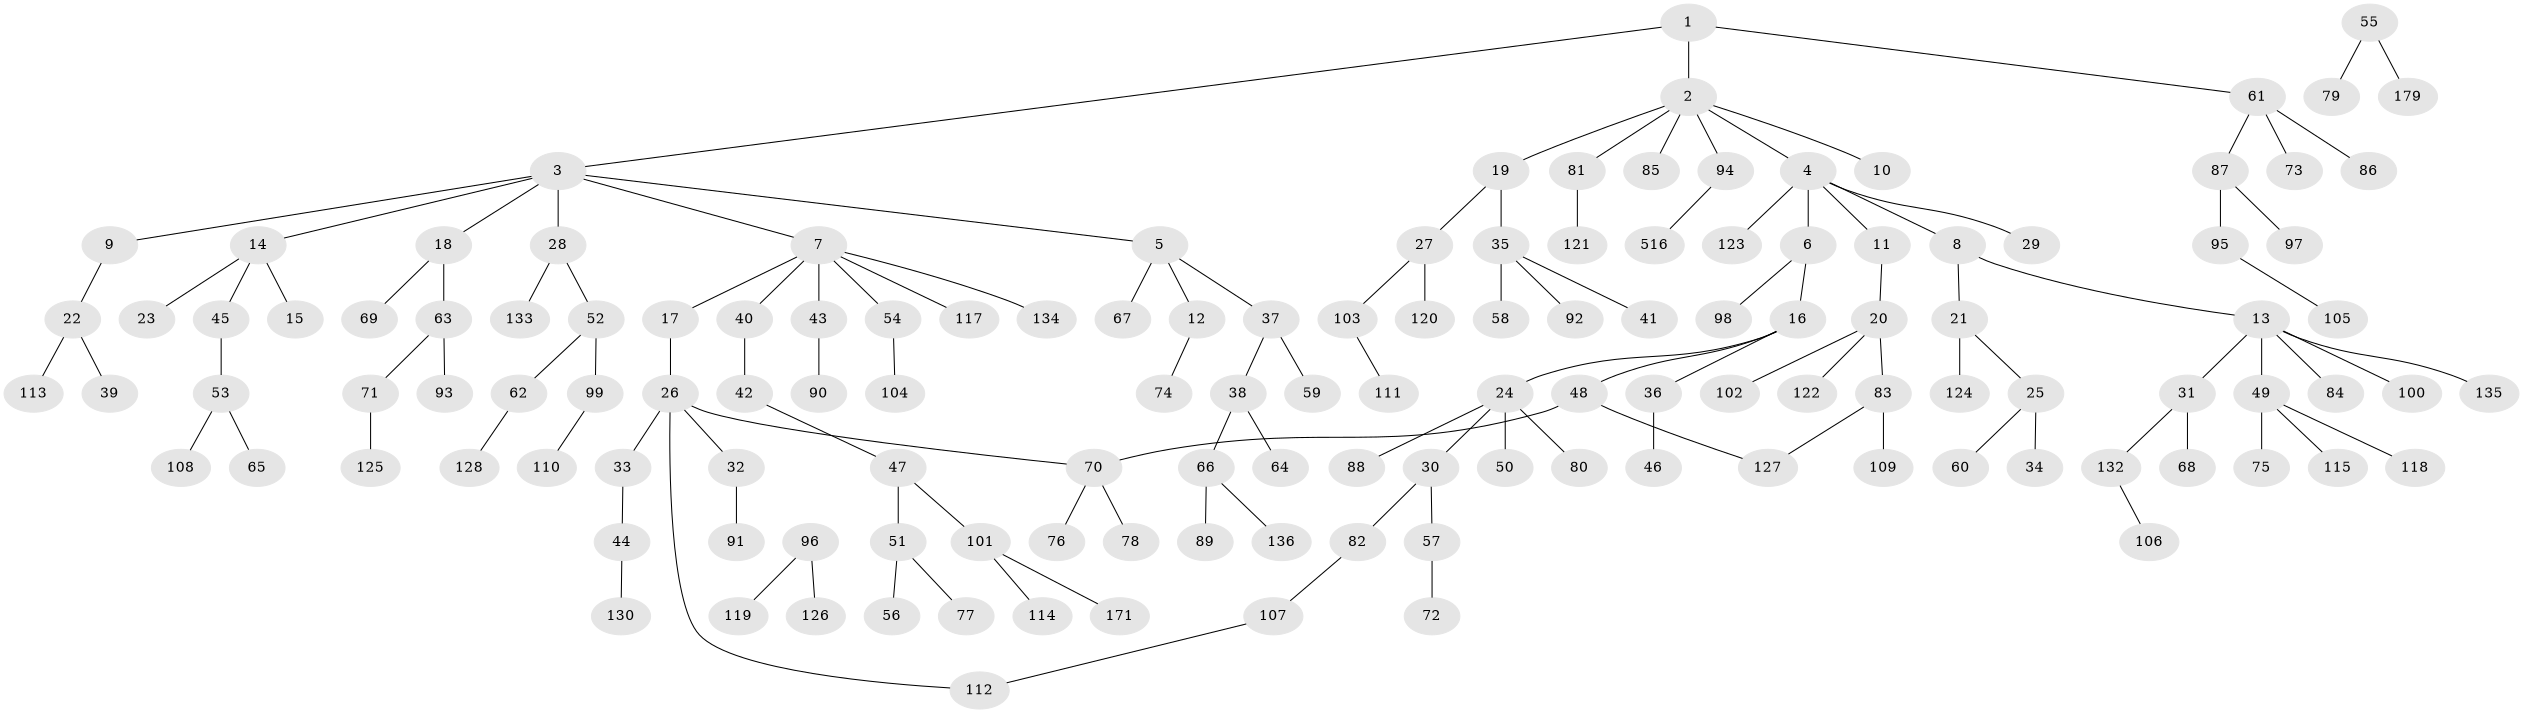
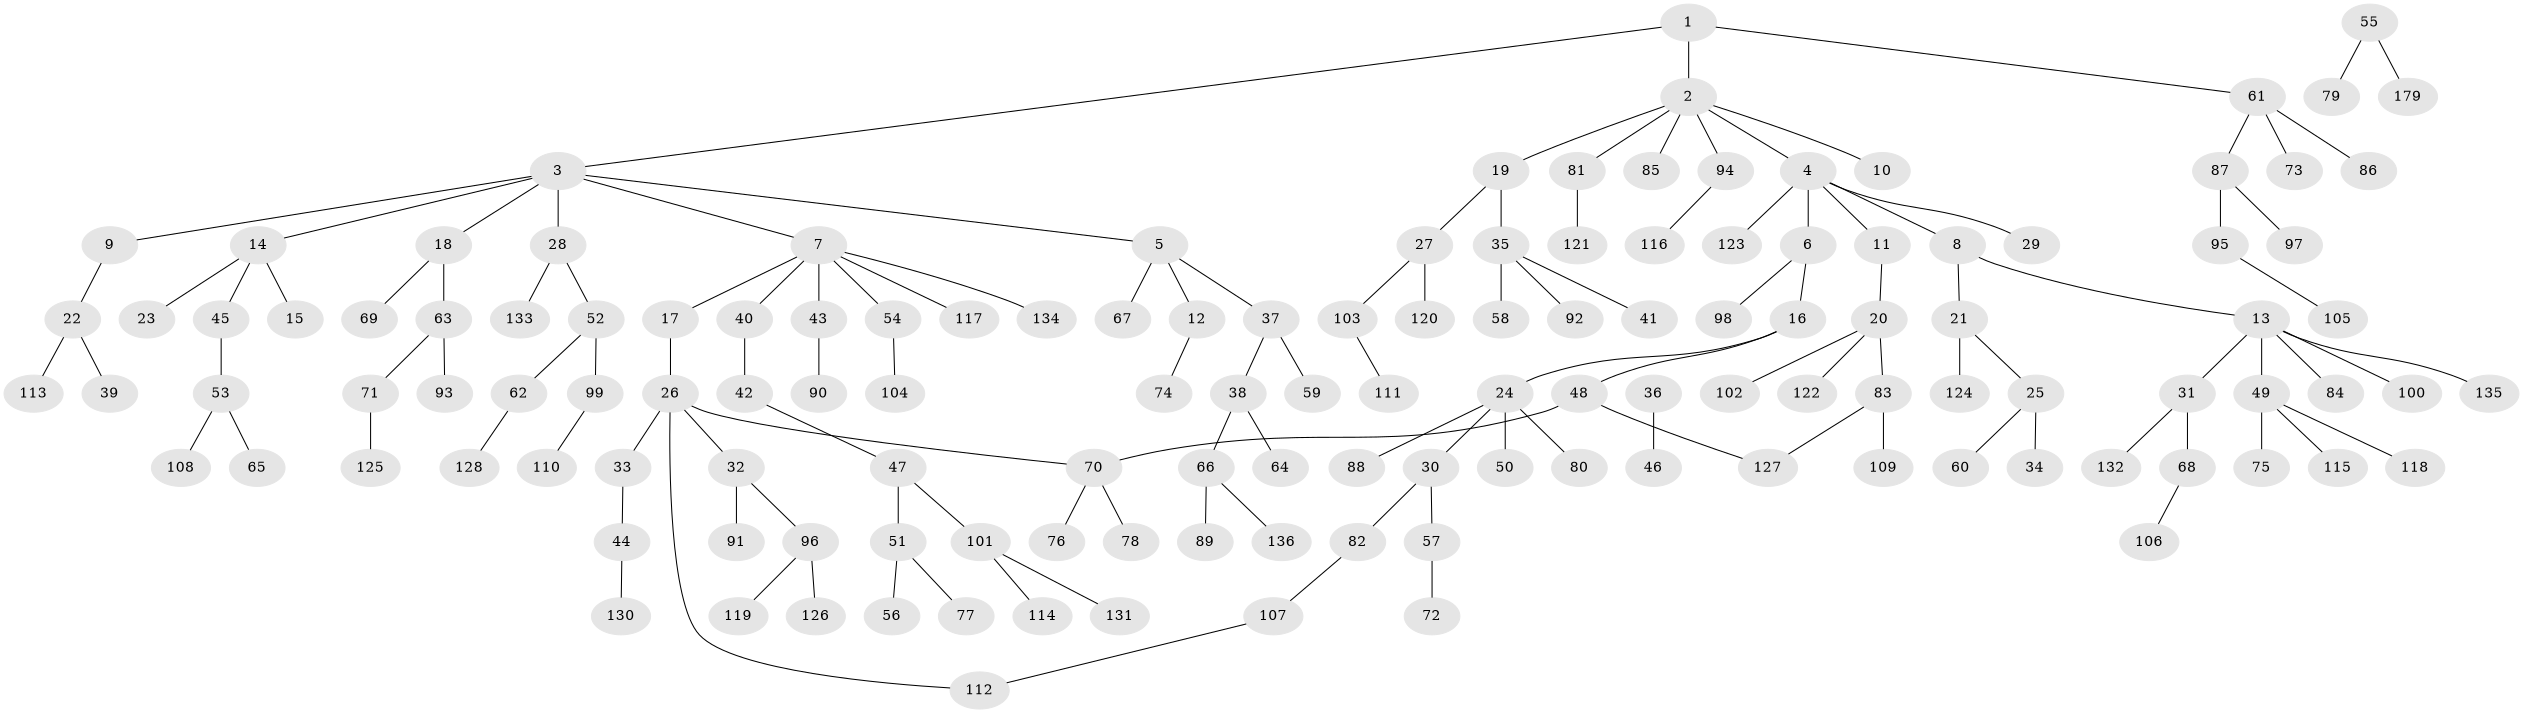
node "516": label "516" -> "116"
edge "16" -- "36": removed
edge "32" -- "96": added
edge "132" -- "106": now "68" -- "106"
node "171": label "171" -> "131"
